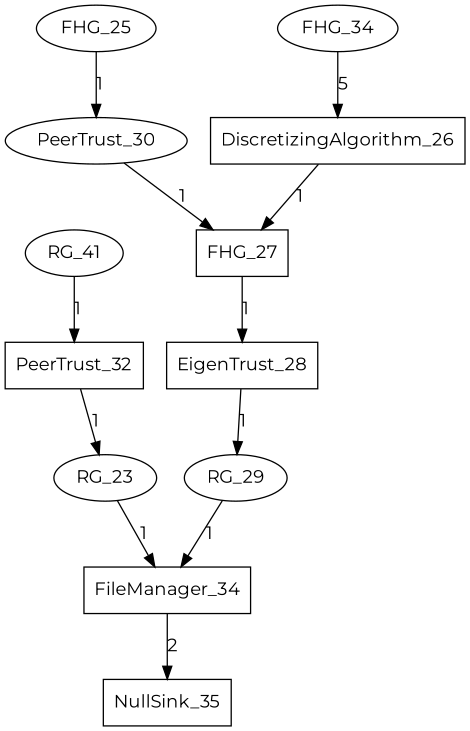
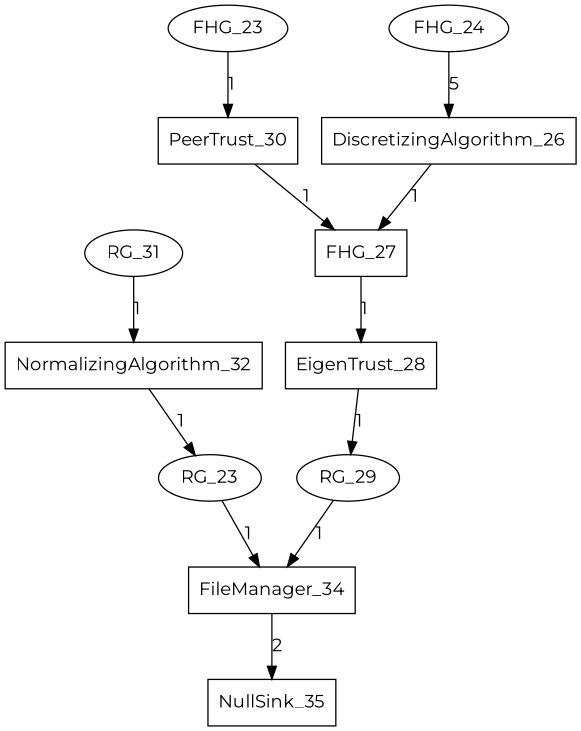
node "FHG_25": label "FHG_25" -> "FHG_23"
node "FHG_34": label "FHG_34" -> "FHG_24"
node "PeerTrust_30": shape ellipse -> box
node "RG_41": label "RG_41" -> "RG_31"
node "PeerTrust_32": label "PeerTrust_32" -> "NormalizingAlgorithm_32"
